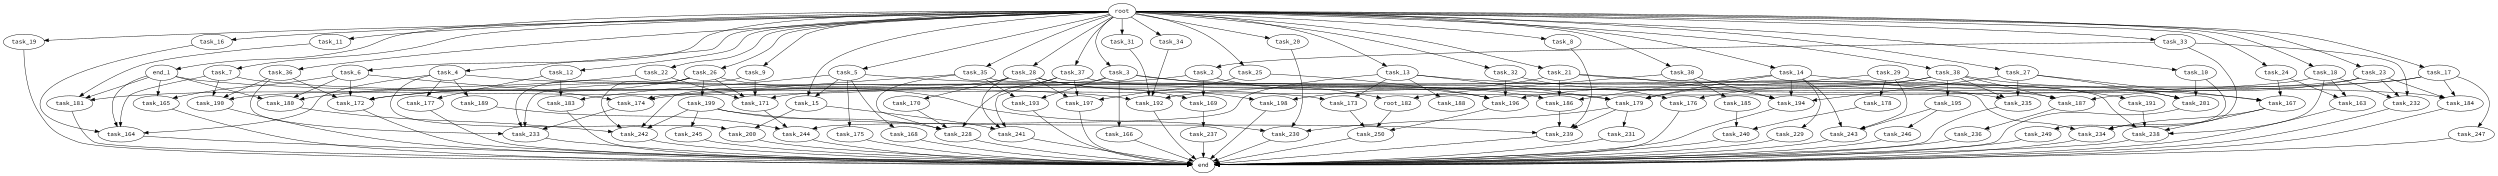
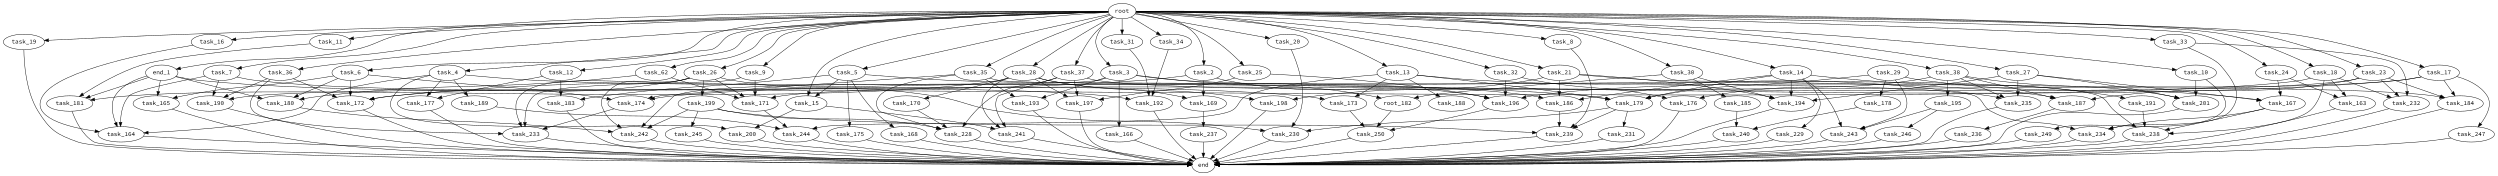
edge "task_33" -> "task_2": now "root" -> "task_2"
node "task_22": label "task_22" -> "task_62"
edge "task_38" -> "task_192": removed
